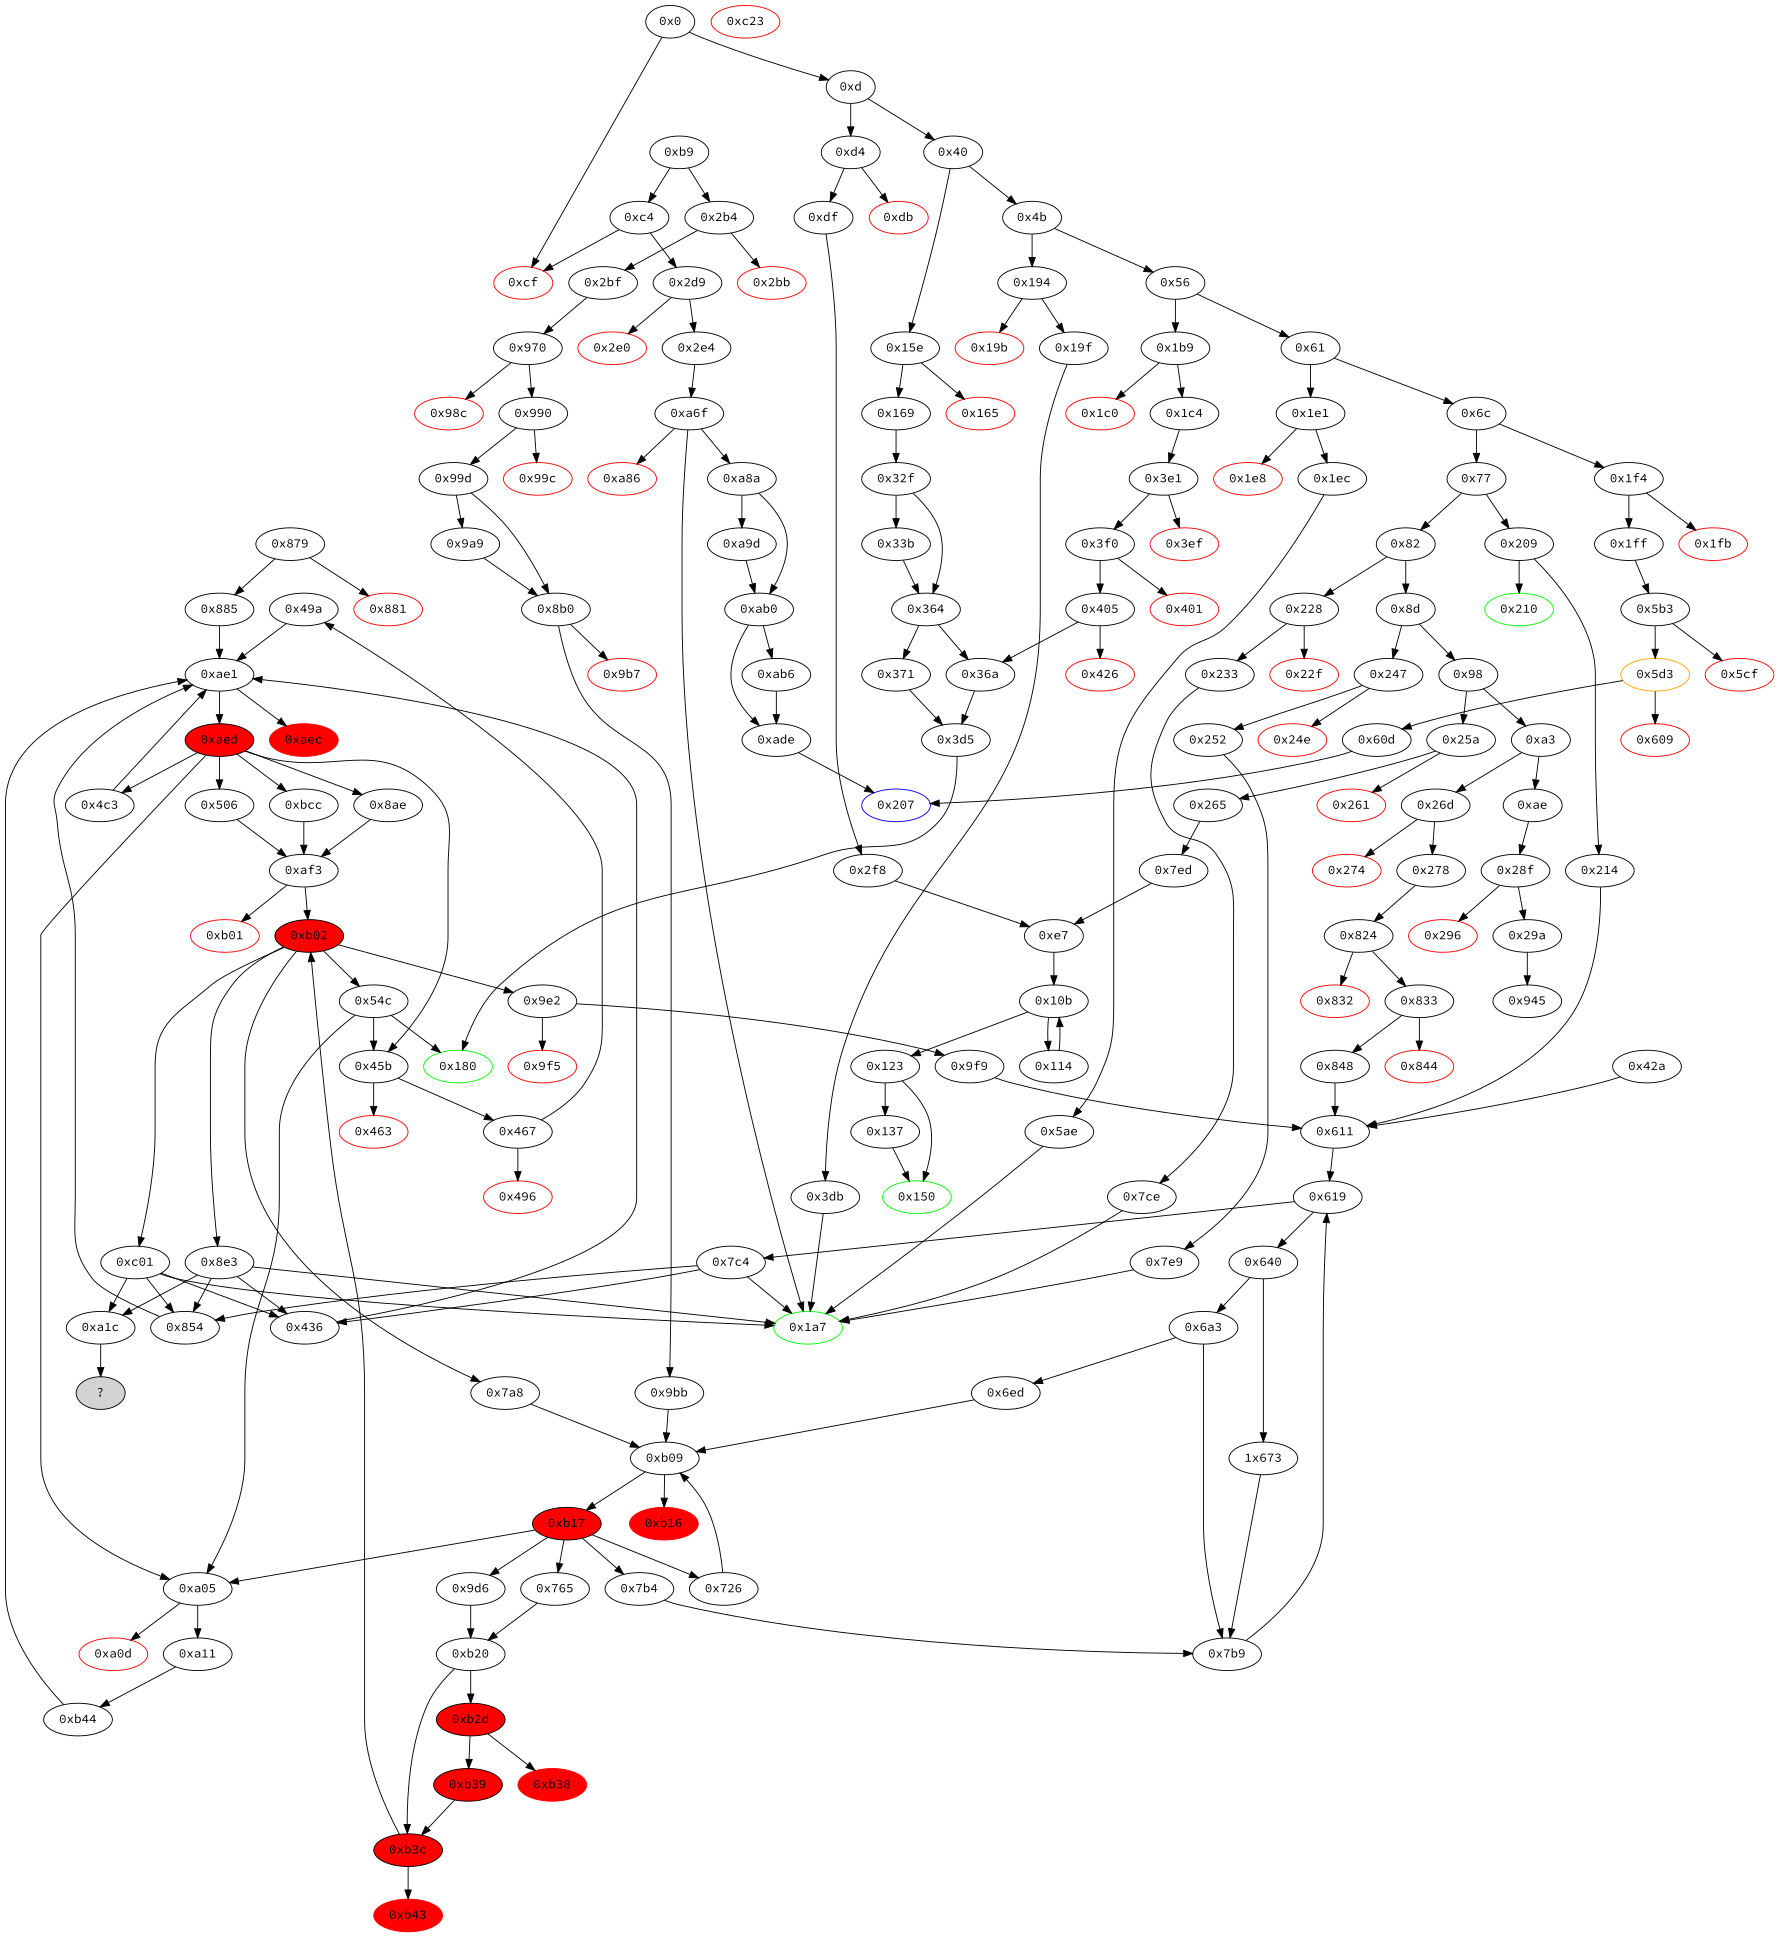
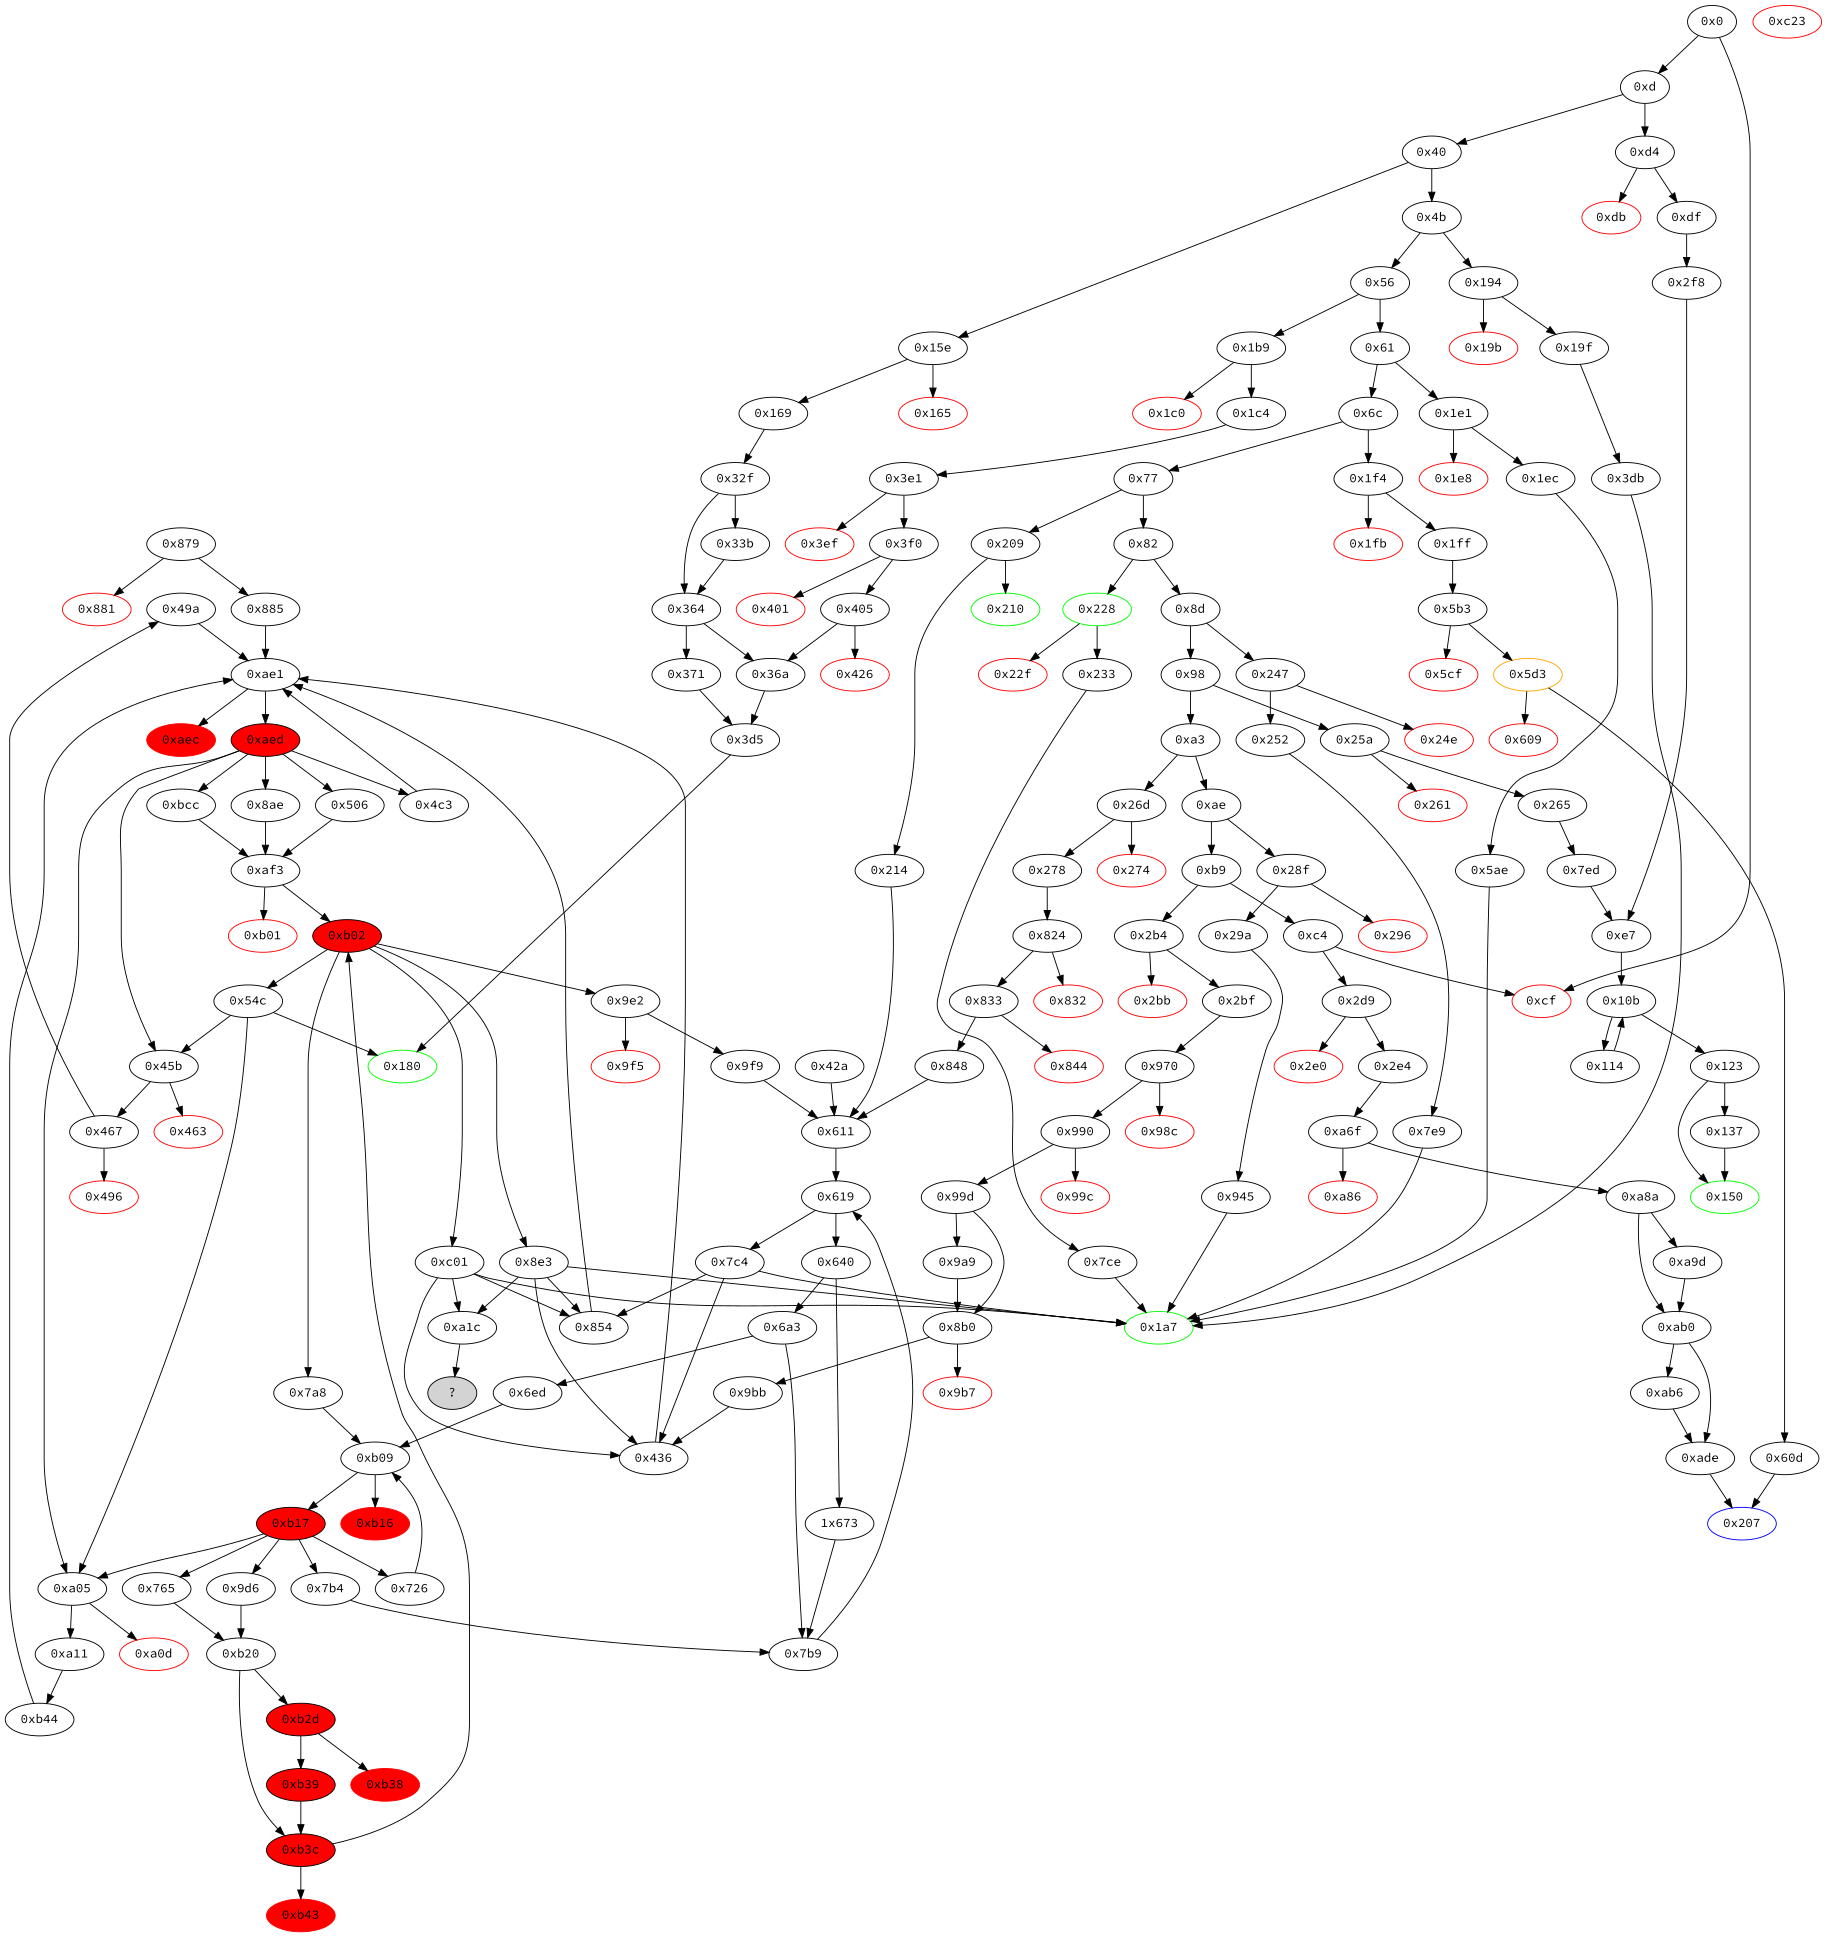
node "0x228": color black -> green
edge "0xae" -> "0xb9": added
edge "0xa6f" -> "0x1a7": now "0x945" -> "0x1a7"
edge "0x9bb" -> "0xb09": now "0x9bb" -> "0x436"
